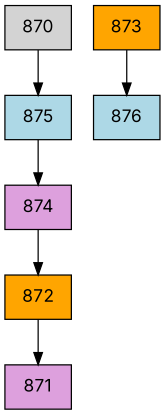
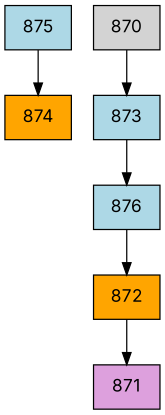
node "873": fillcolor orange -> lightblue
edge "870" -> "875": now "870" -> "873"
node "874": fillcolor plum -> orange
edge "874" -> "872": now "876" -> "872"
